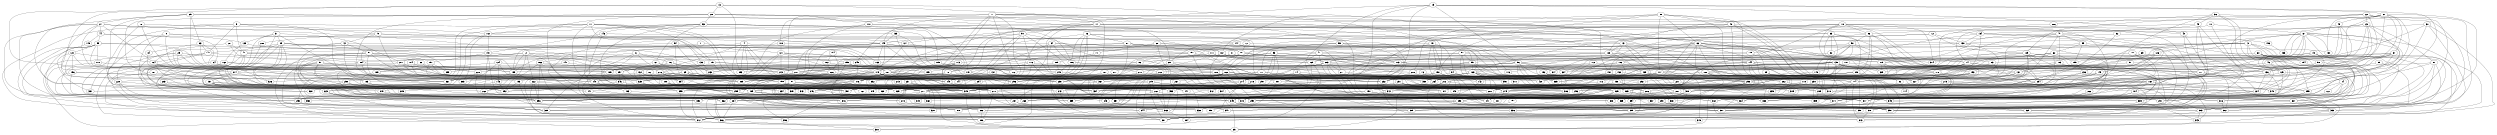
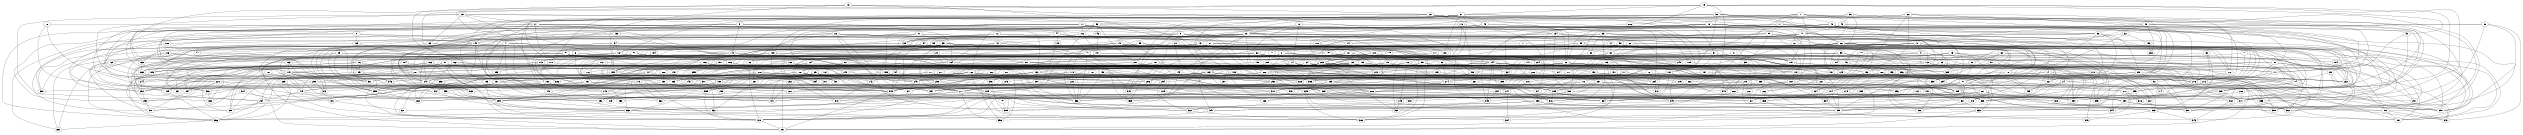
node "77": added
node "80": added
edge "11" -- "330": now "11" -- "399"
node "350": removed
